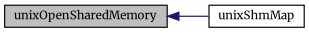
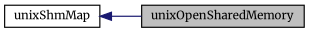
edge "unixShmMap" -> "unixOpenSharedMemory": reversed
